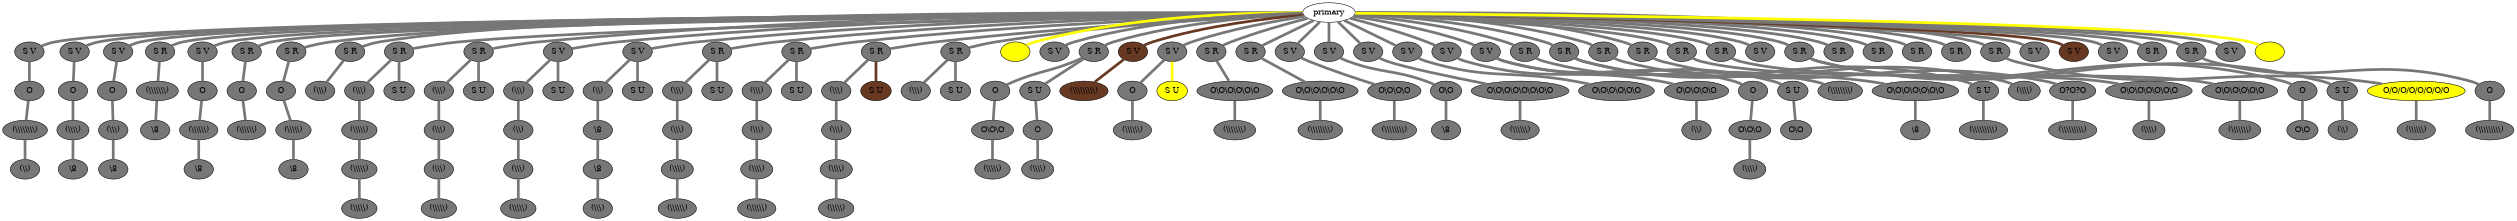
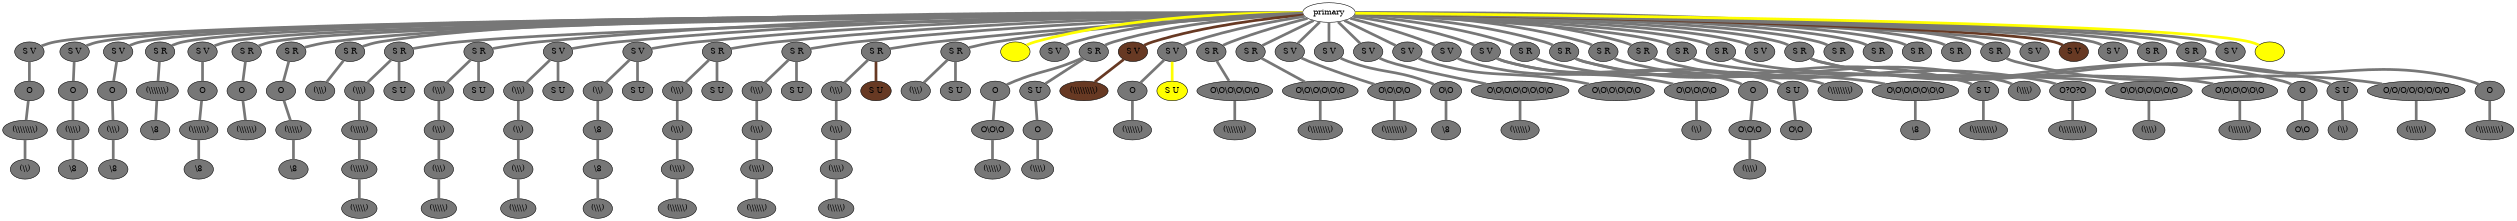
node "O/O/O/O/O/O/O/O": fillcolor yellow -> #777777
